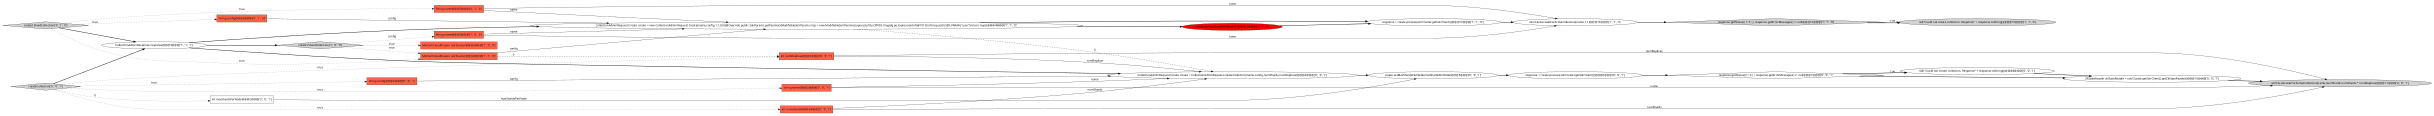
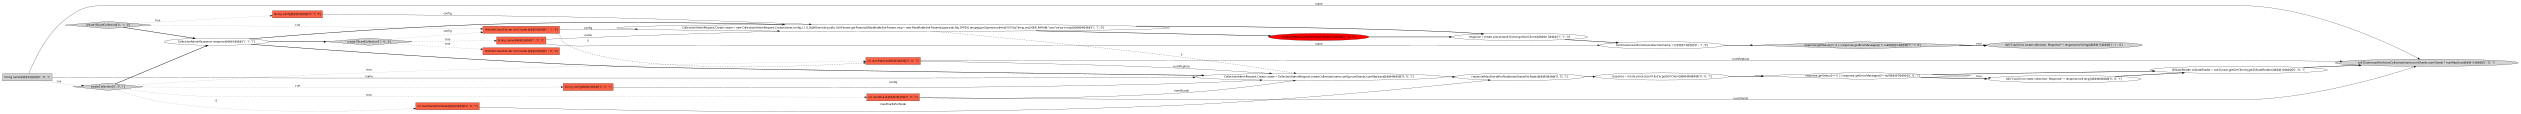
node "String name@@@2@@@['0', '1', '0']": removed
edge "create1ShardCollection['1', '0', '0']" -> "String name@@@2@@@['1', '0', '0']": label "config" -> "true"
edge "create1ShardCollection['1', '0', '0']" -> "MiniSolrCloudCluster solrCluster@@@2@@@['1', '1', '0']": label "true" -> "config"
node "String name@@@2@@@['0', '0', '1']": fillcolor tomato -> lightgray
edge "createCollection['0', '0', '1']" -> "String name@@@2@@@['0', '0', '1']": reversed
node "int maxShardsPerNode@@@2@@@['0', '0', '1']": fillcolor white -> tomato
